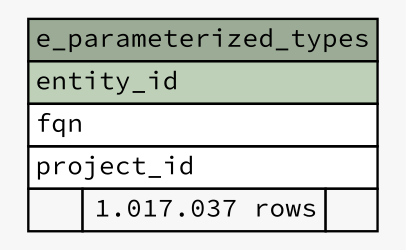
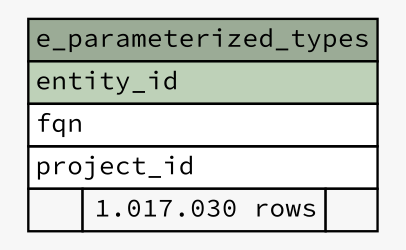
node "e_parameterized_types": text "1.017.037 rows" -> "1.017.030 rows"
